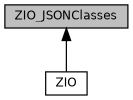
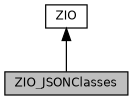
edge "ZIO" -> "ZIO_JSONClasses": reversed
